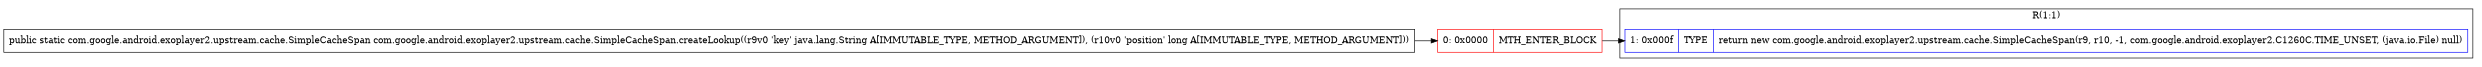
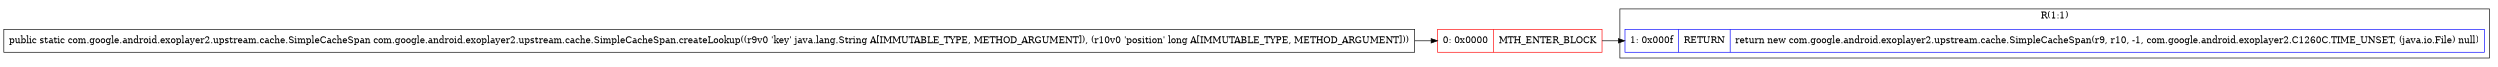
node "1: 0x000f": text "TYPE" -> "RETURN"
